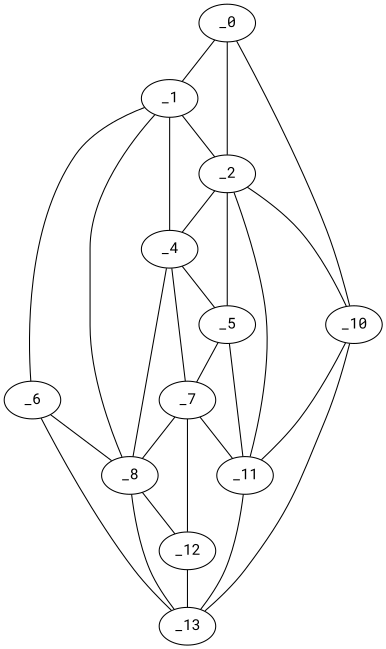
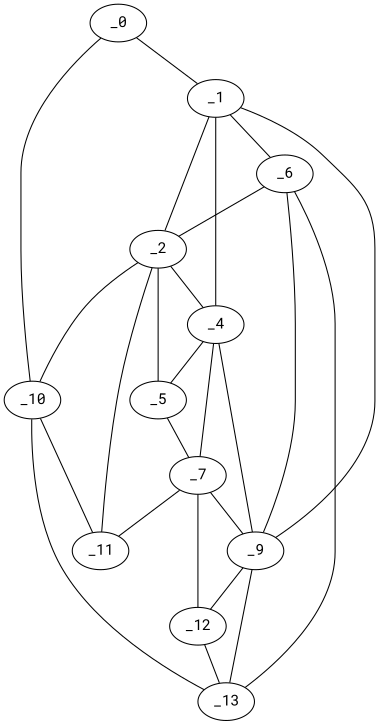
edge "_0" -- "_2": now "_6" -- "_2"
edge "_5" -- "_11": removed
node "_8": label "_8" -> "_9"
edge "_11" -- "_13": removed
